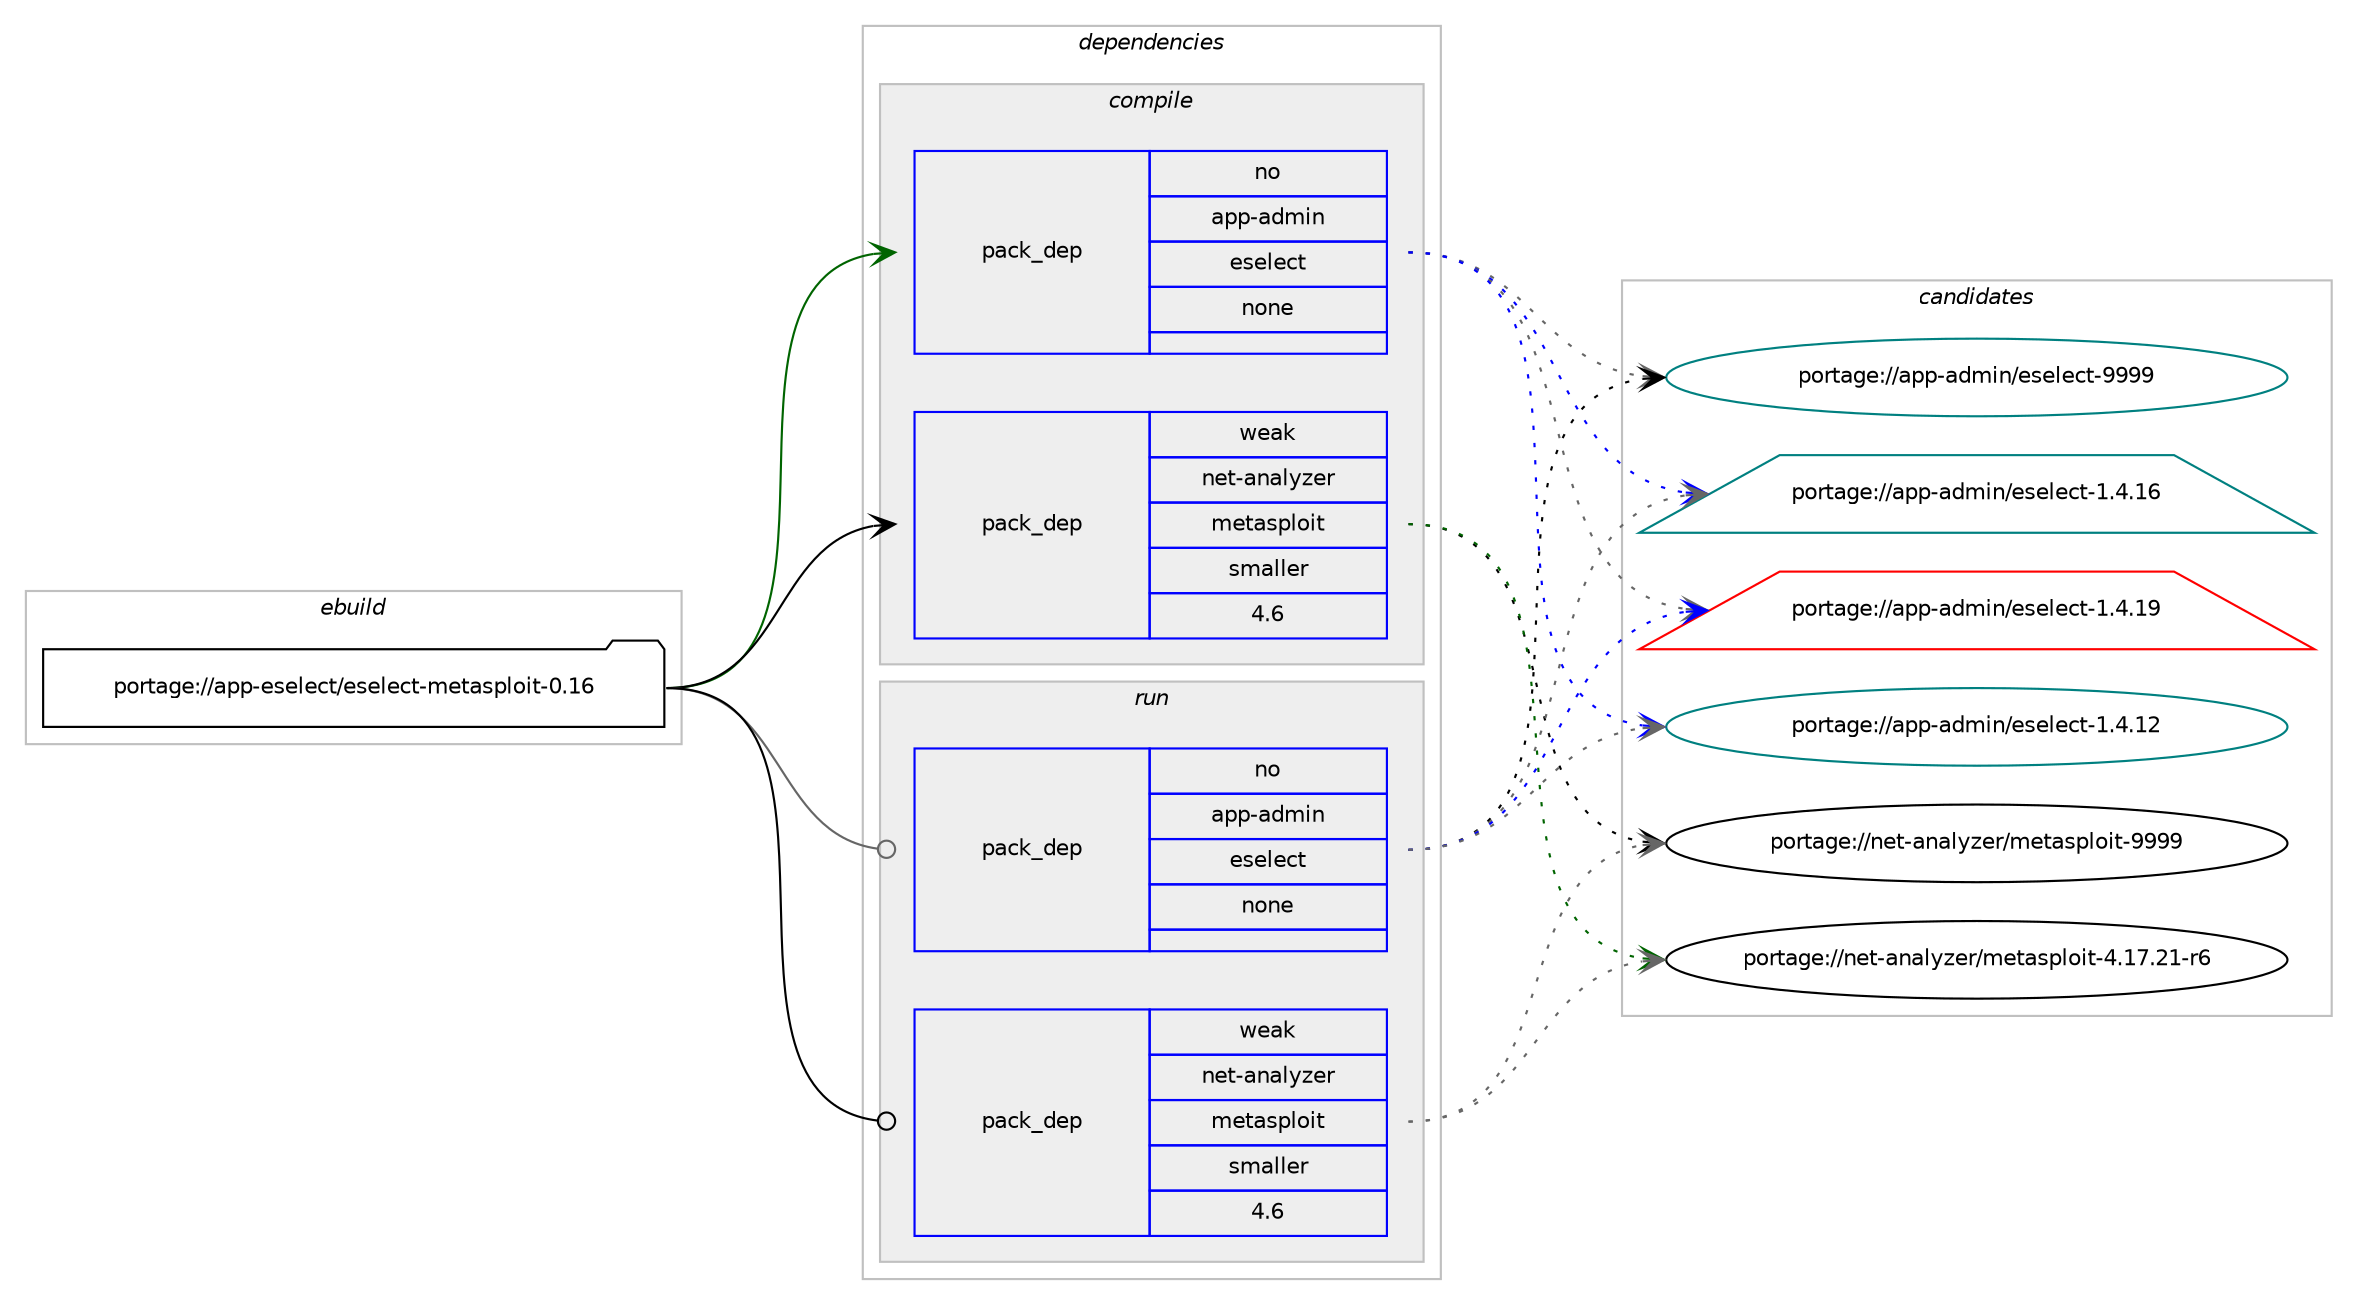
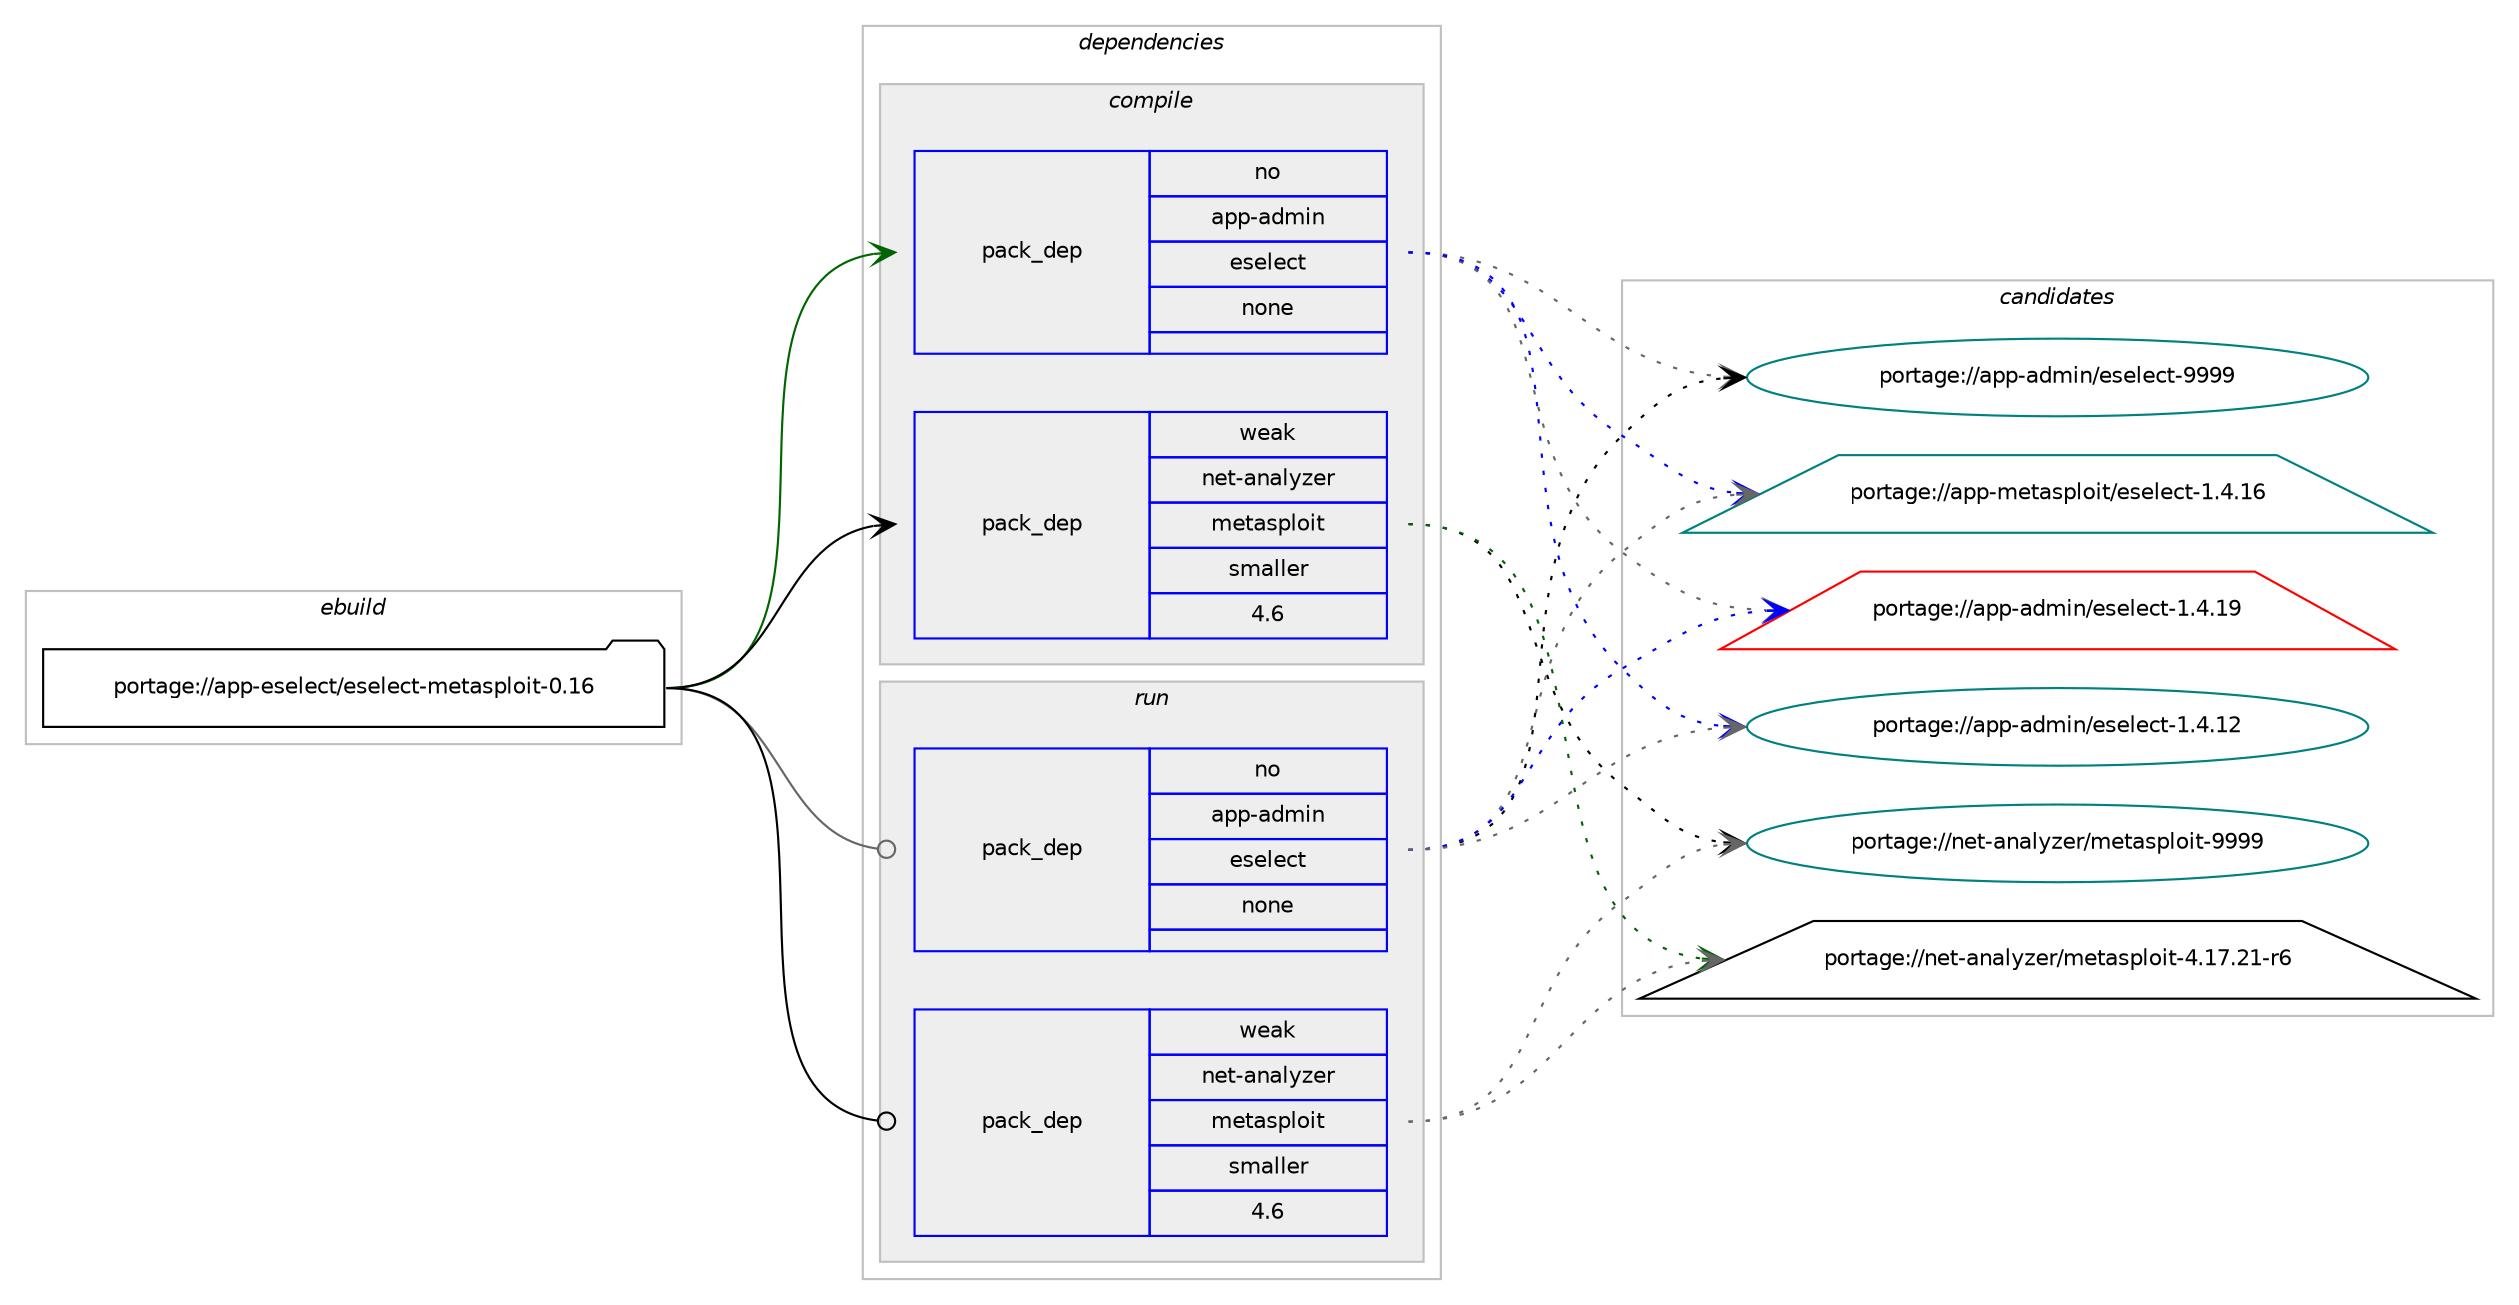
node "portage://app-admin/eselect-1.4.16": label "portage://app-admin/eselect-1.4.16" -> "portage://app-metasploit/eselect-1.4.16"
node "portage://net-analyzer/metasploit-9999": color black -> teal
node "portage://net-analyzer/metasploit-4.17.21-r6": shape ellipse -> trapezium
